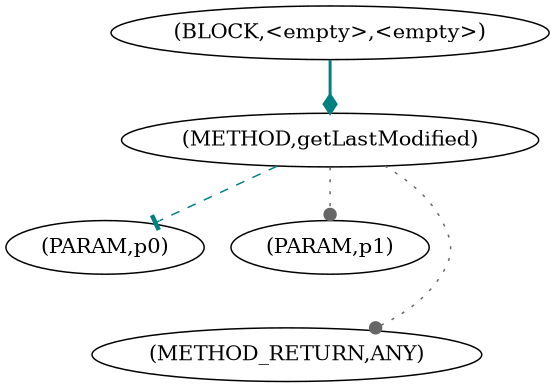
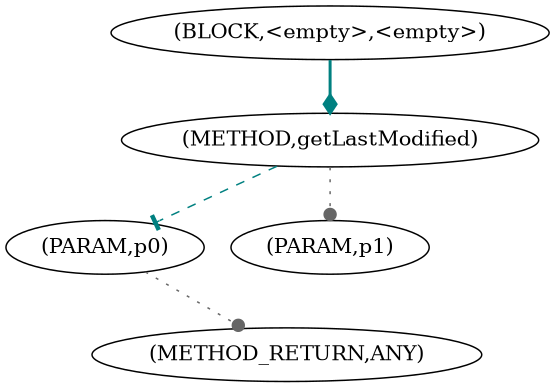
edge "(METHOD,getLastModified)" -> "(METHOD_RETURN,ANY)": now "(PARAM,p0)" -> "(METHOD_RETURN,ANY)"
